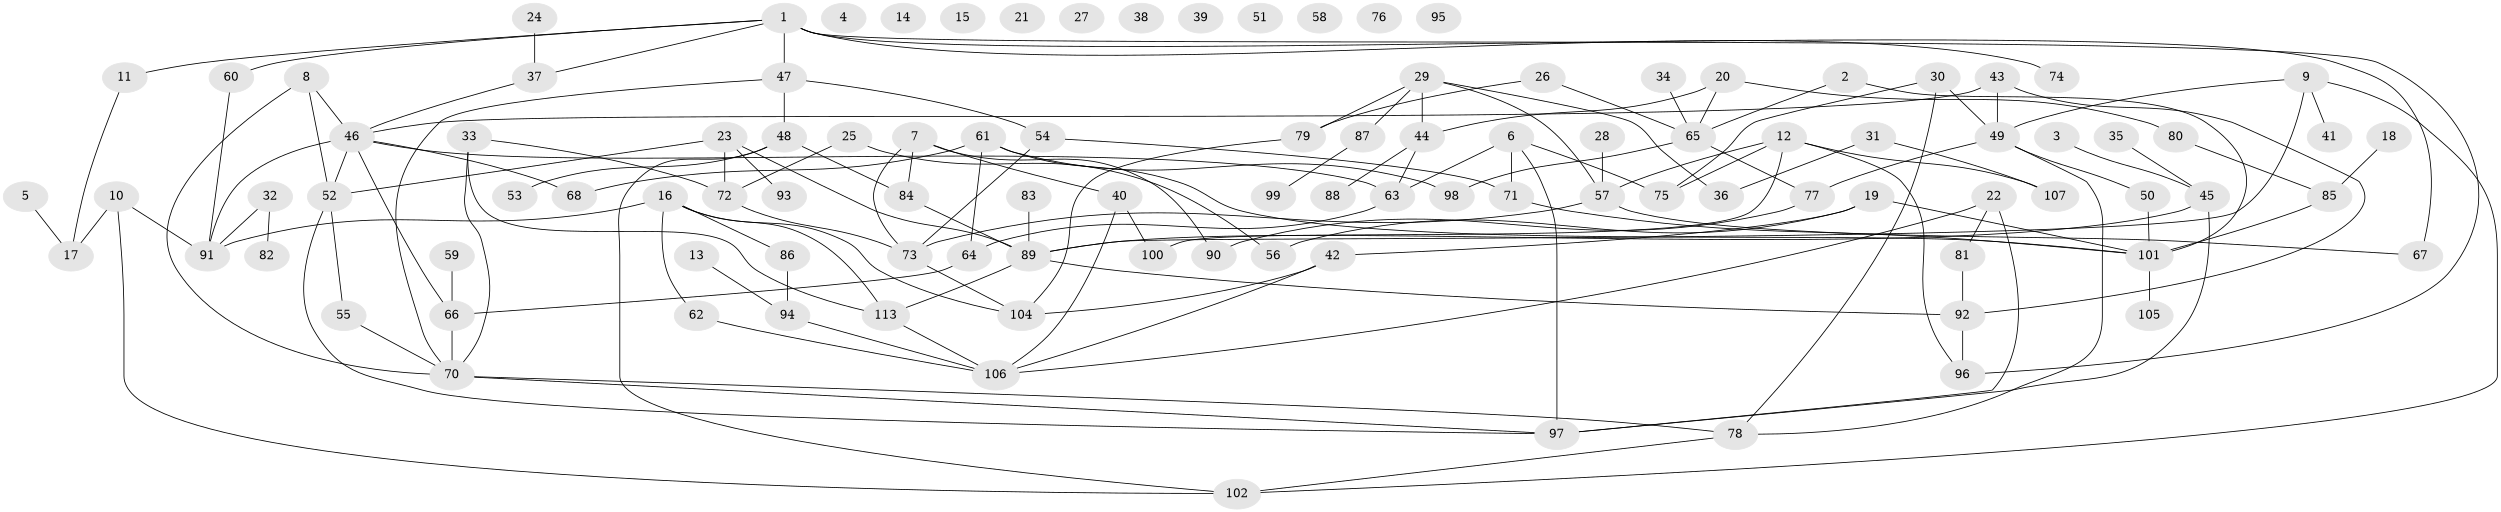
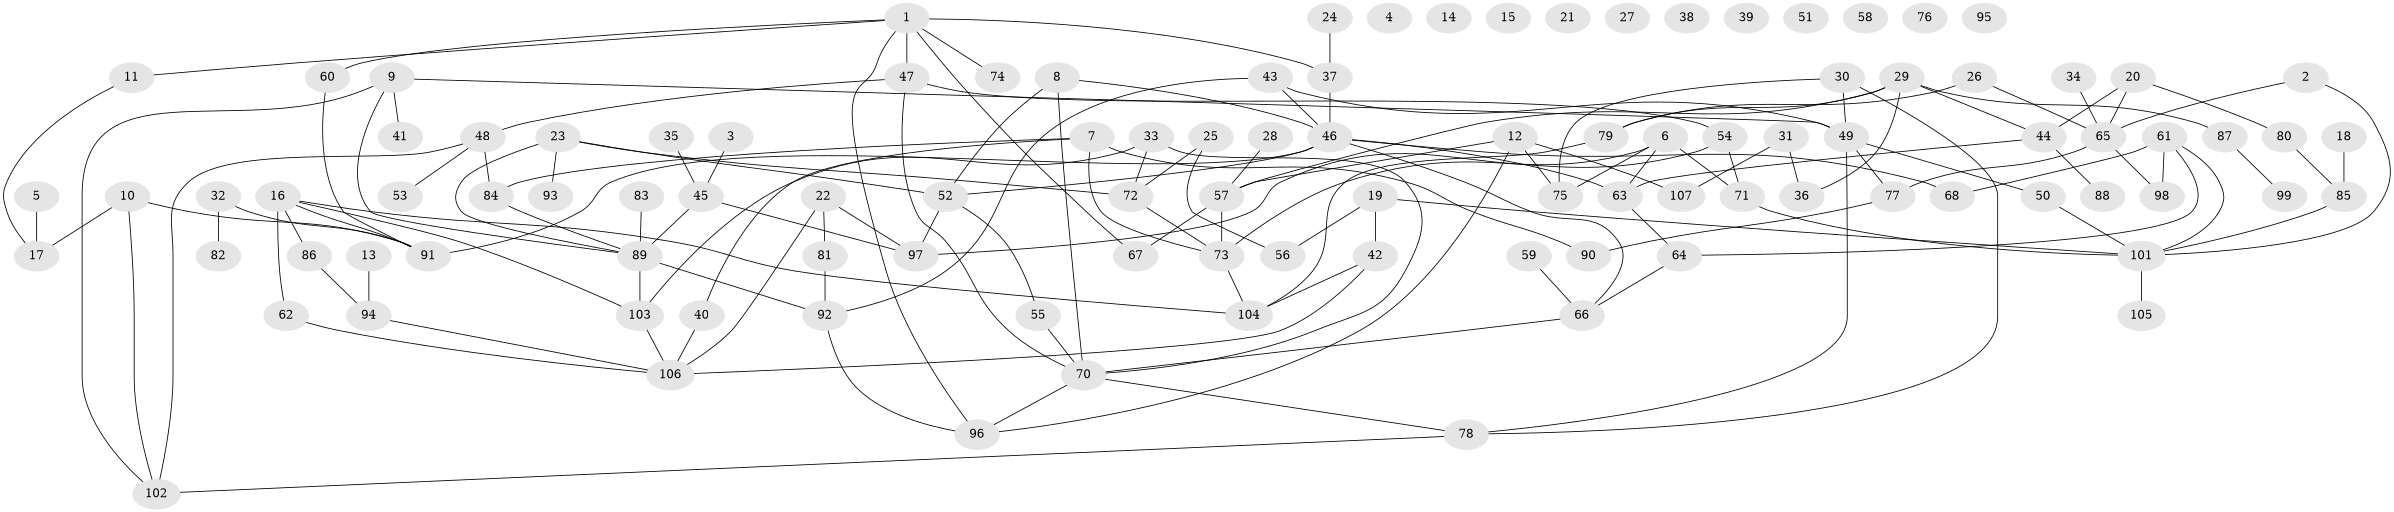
node "100": removed
node "113": label "113" -> "103"
edge "70" -- "97": now "70" -- "96"
